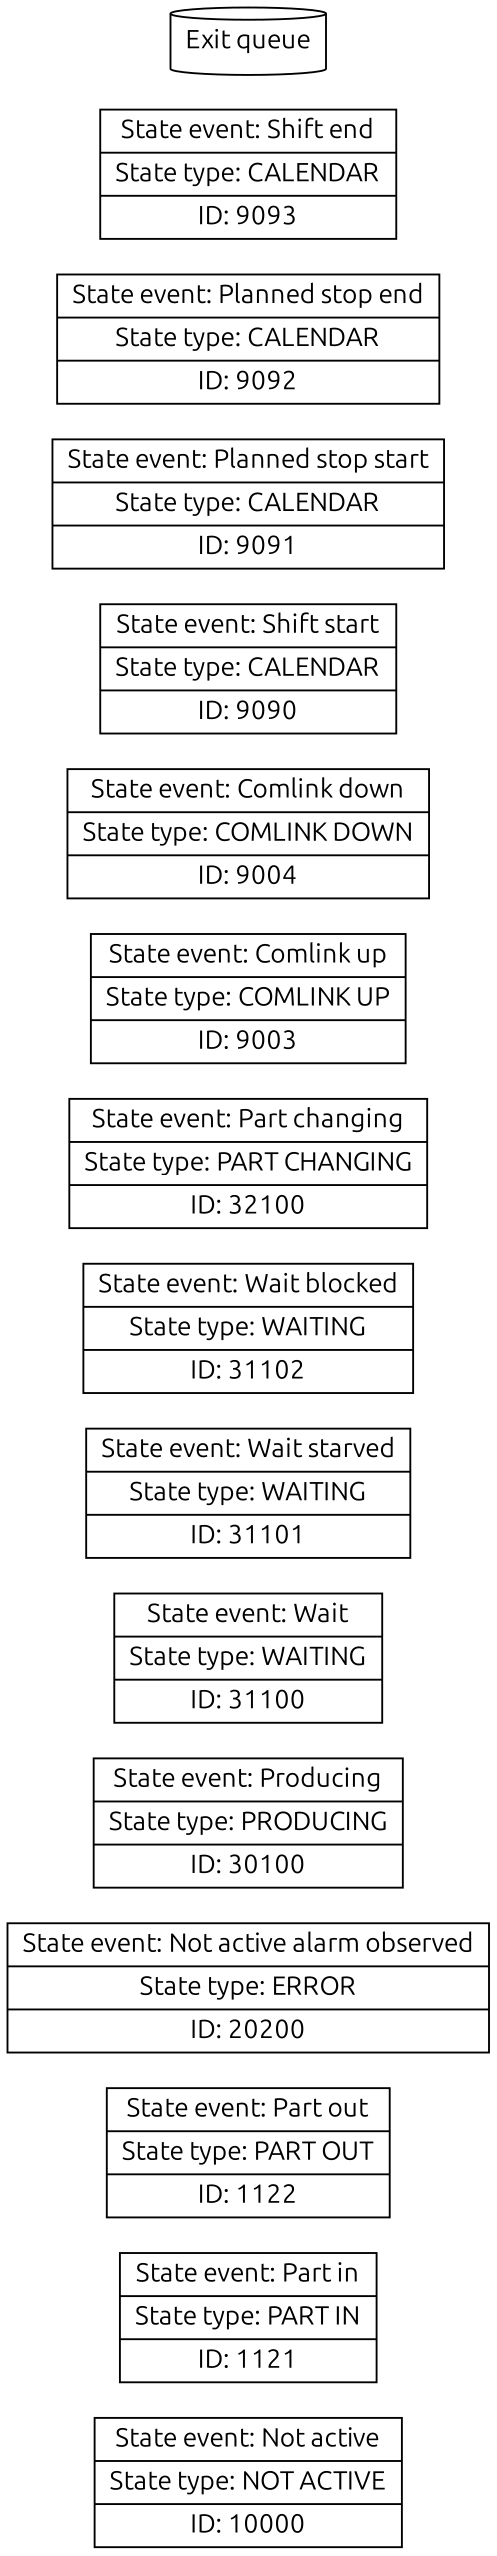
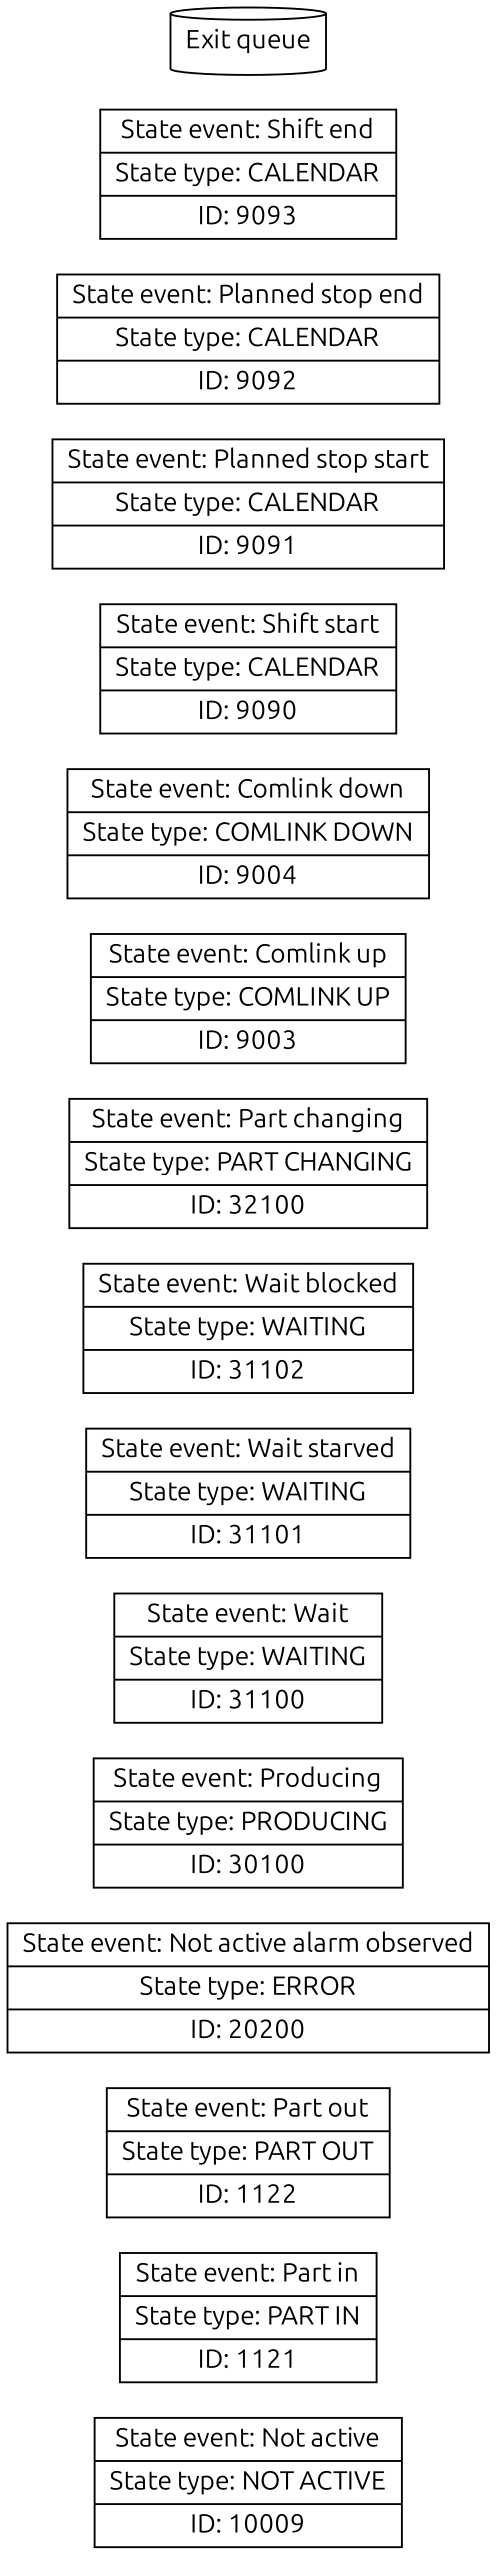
node "State event: Not active": text "ID: 10000" -> "ID: 10009"
